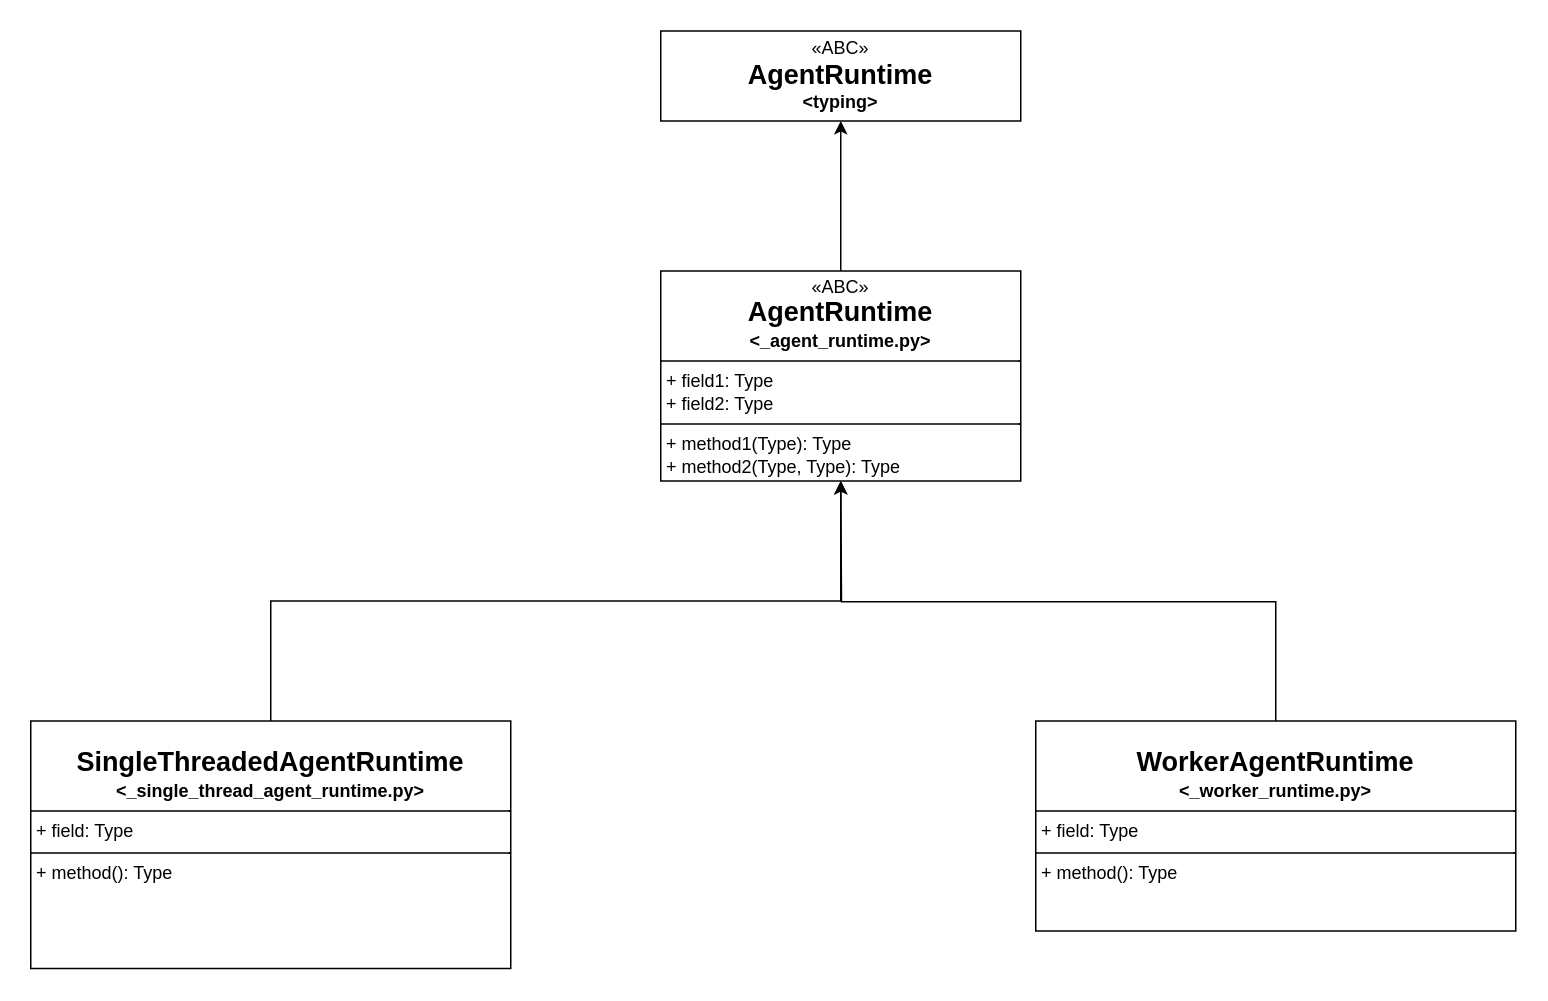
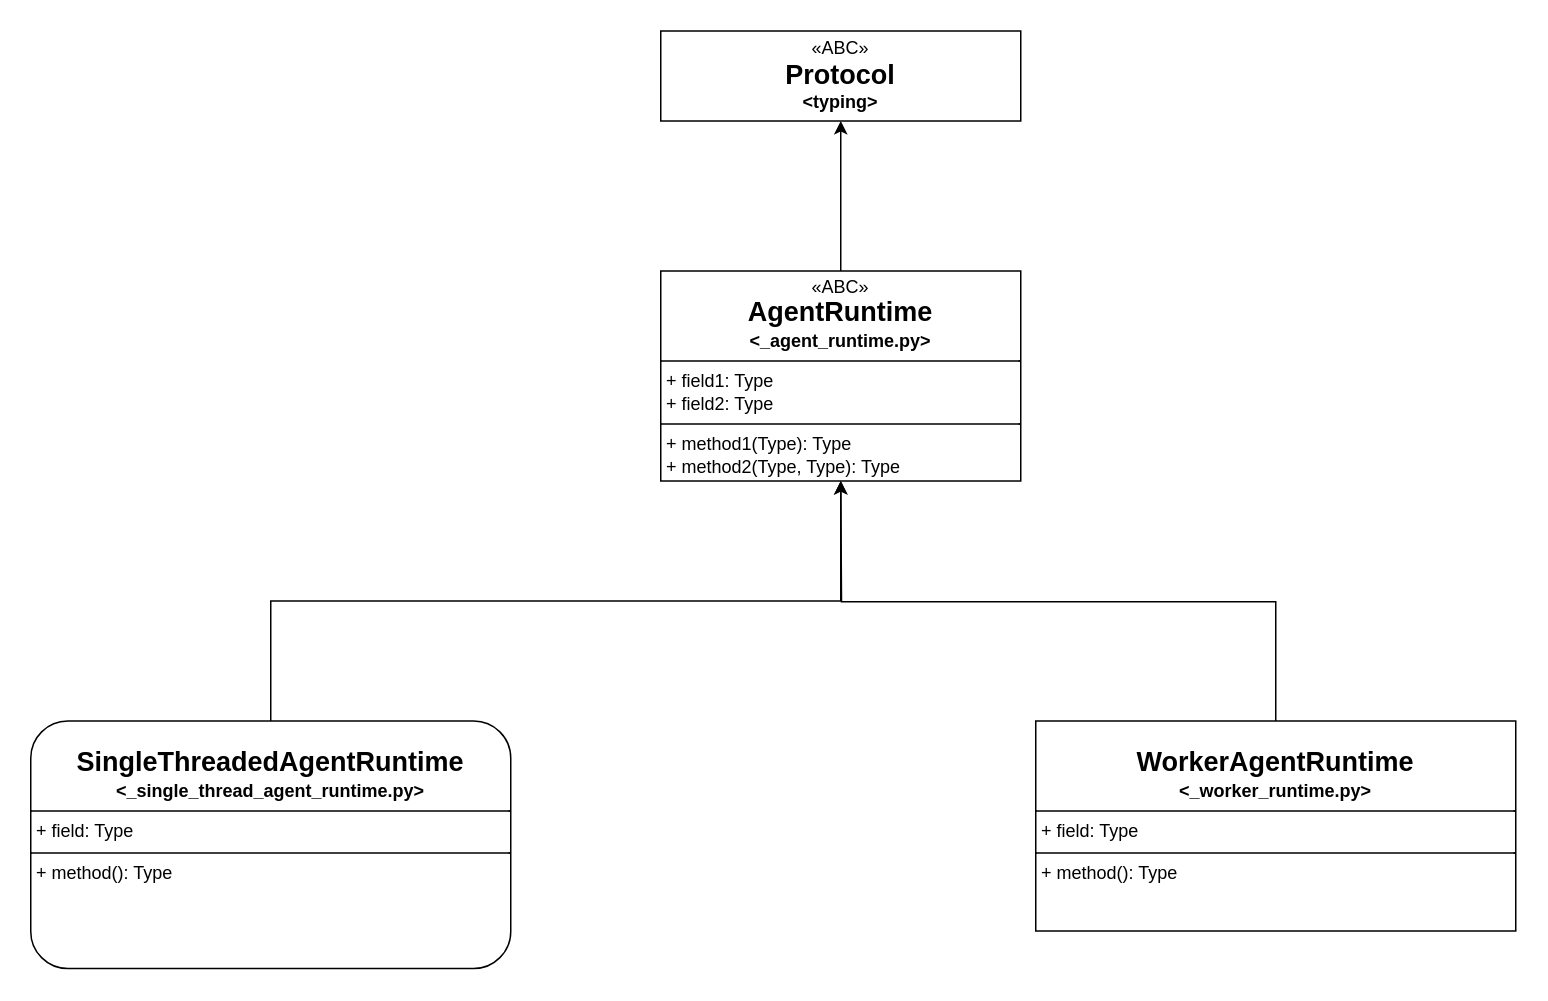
node "«ABC» AgentRuntime <typing>": label "«ABC» AgentRuntime <typing>" -> "«ABC» Protocol <typing>"
node "SingleThreadedAgentRuntime <_single_thread_agent_runtime.py> + field: Type + method(): Type": shape rectangle -> rounded rectangle
